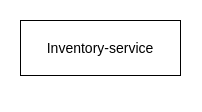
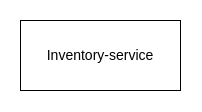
node "Inventory-service": size 160x55 -> 160x70
